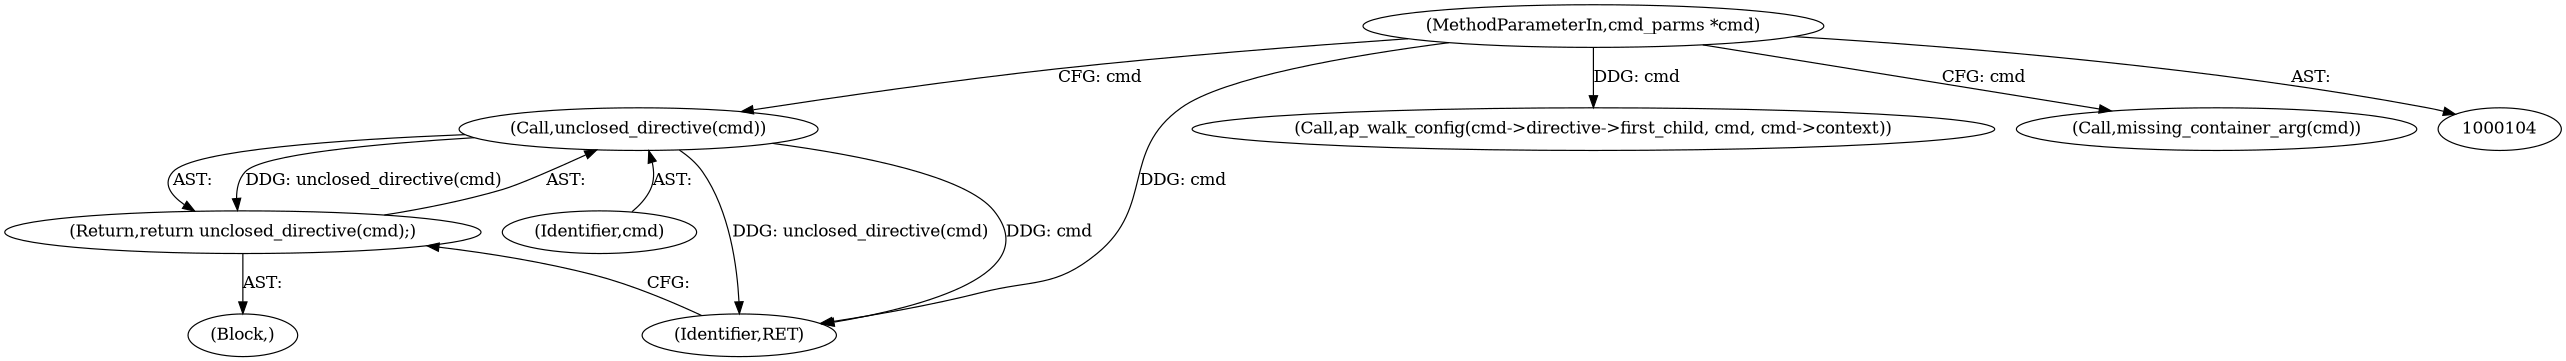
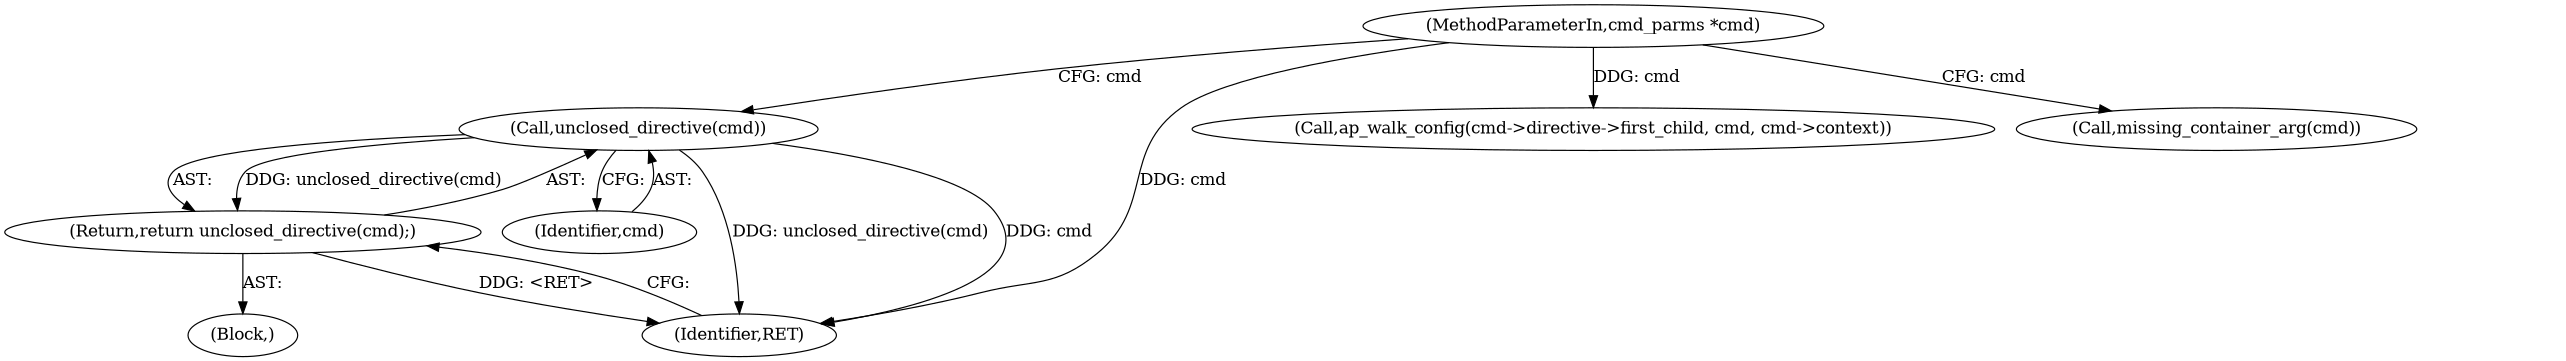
node "1000104": removed
edge "(Call,unclosed_directive(cmd))" -> "(Identifier,cmd)": added, label "CFG:"
edge "(Return,return unclosed_directive(cmd);)" -> "(Identifier,RET)": added, label "DDG: <RET>"
